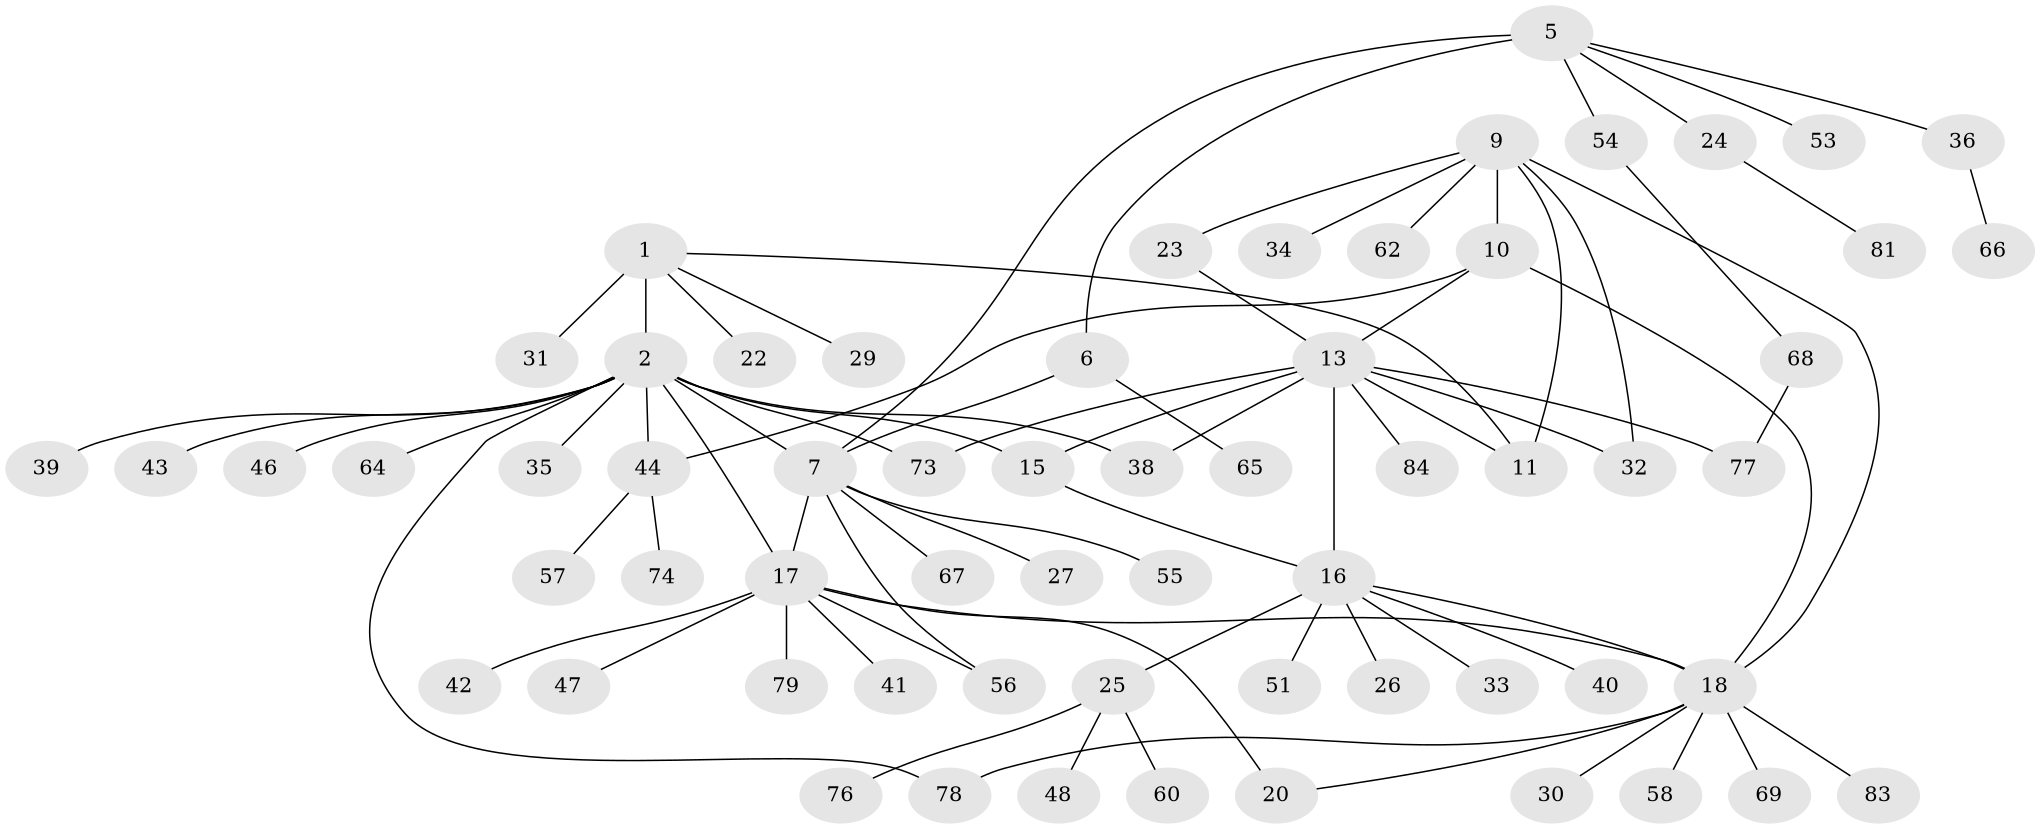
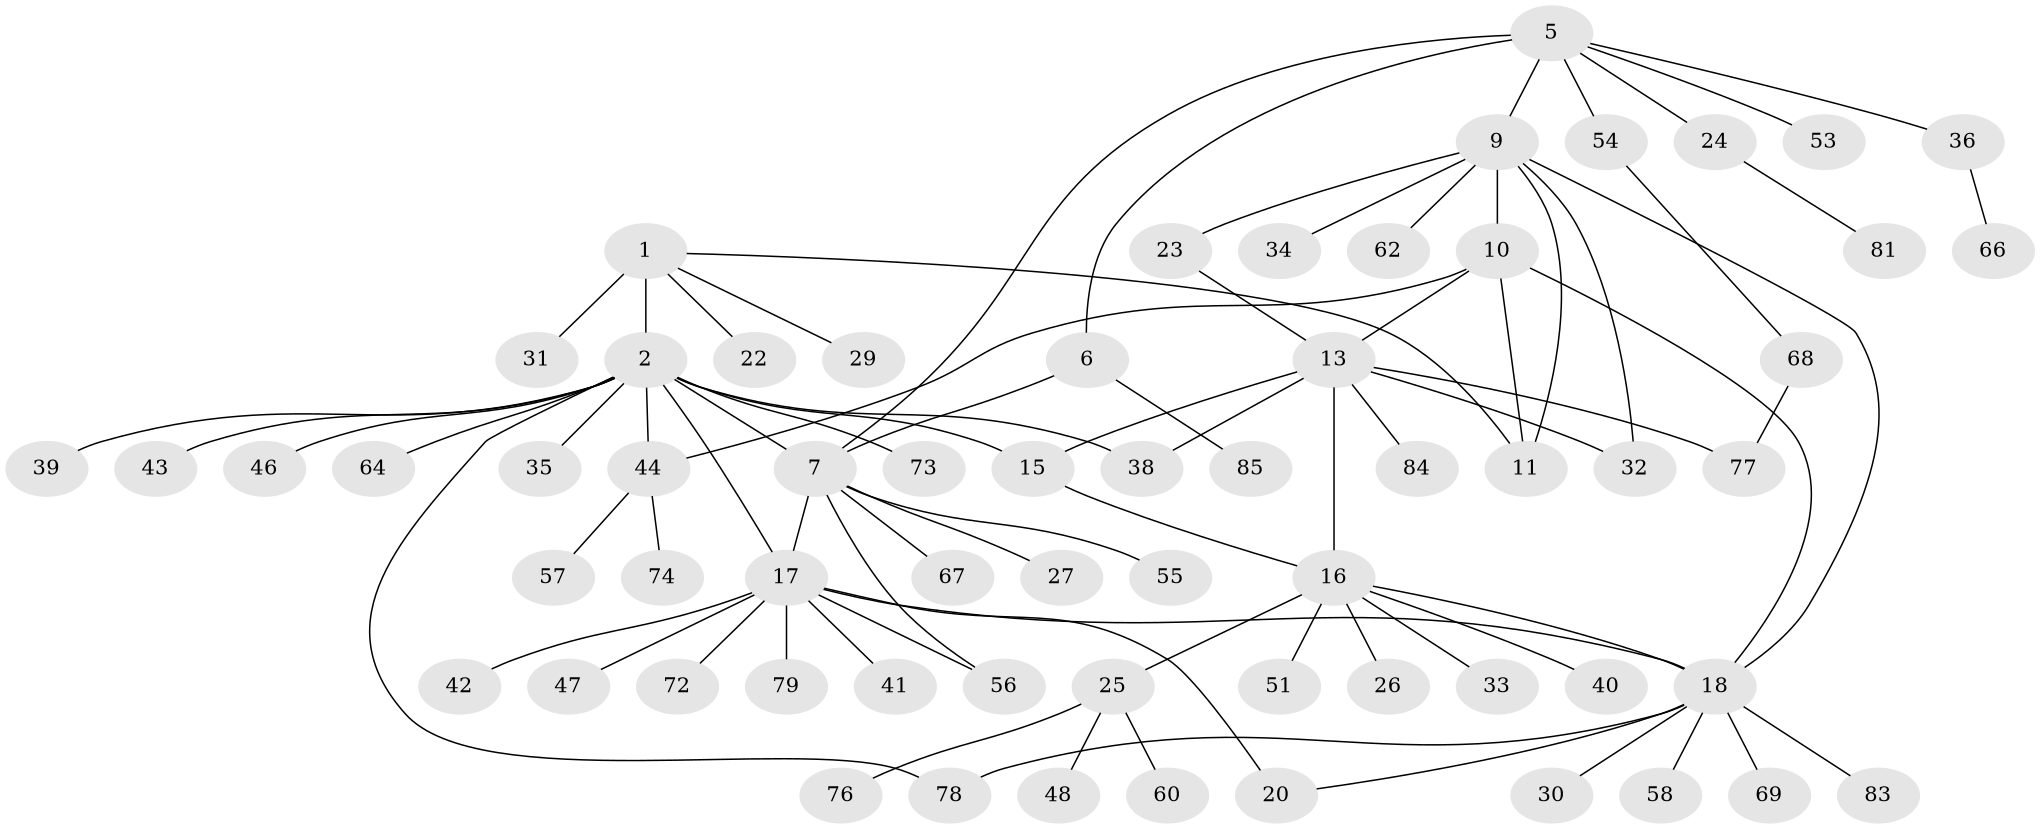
edge "5" -- "9": added
edge "13" -- "73": removed
edge "13" -- "11": now "10" -- "11"
node "65": label "65" -> "85"
node "72": added
